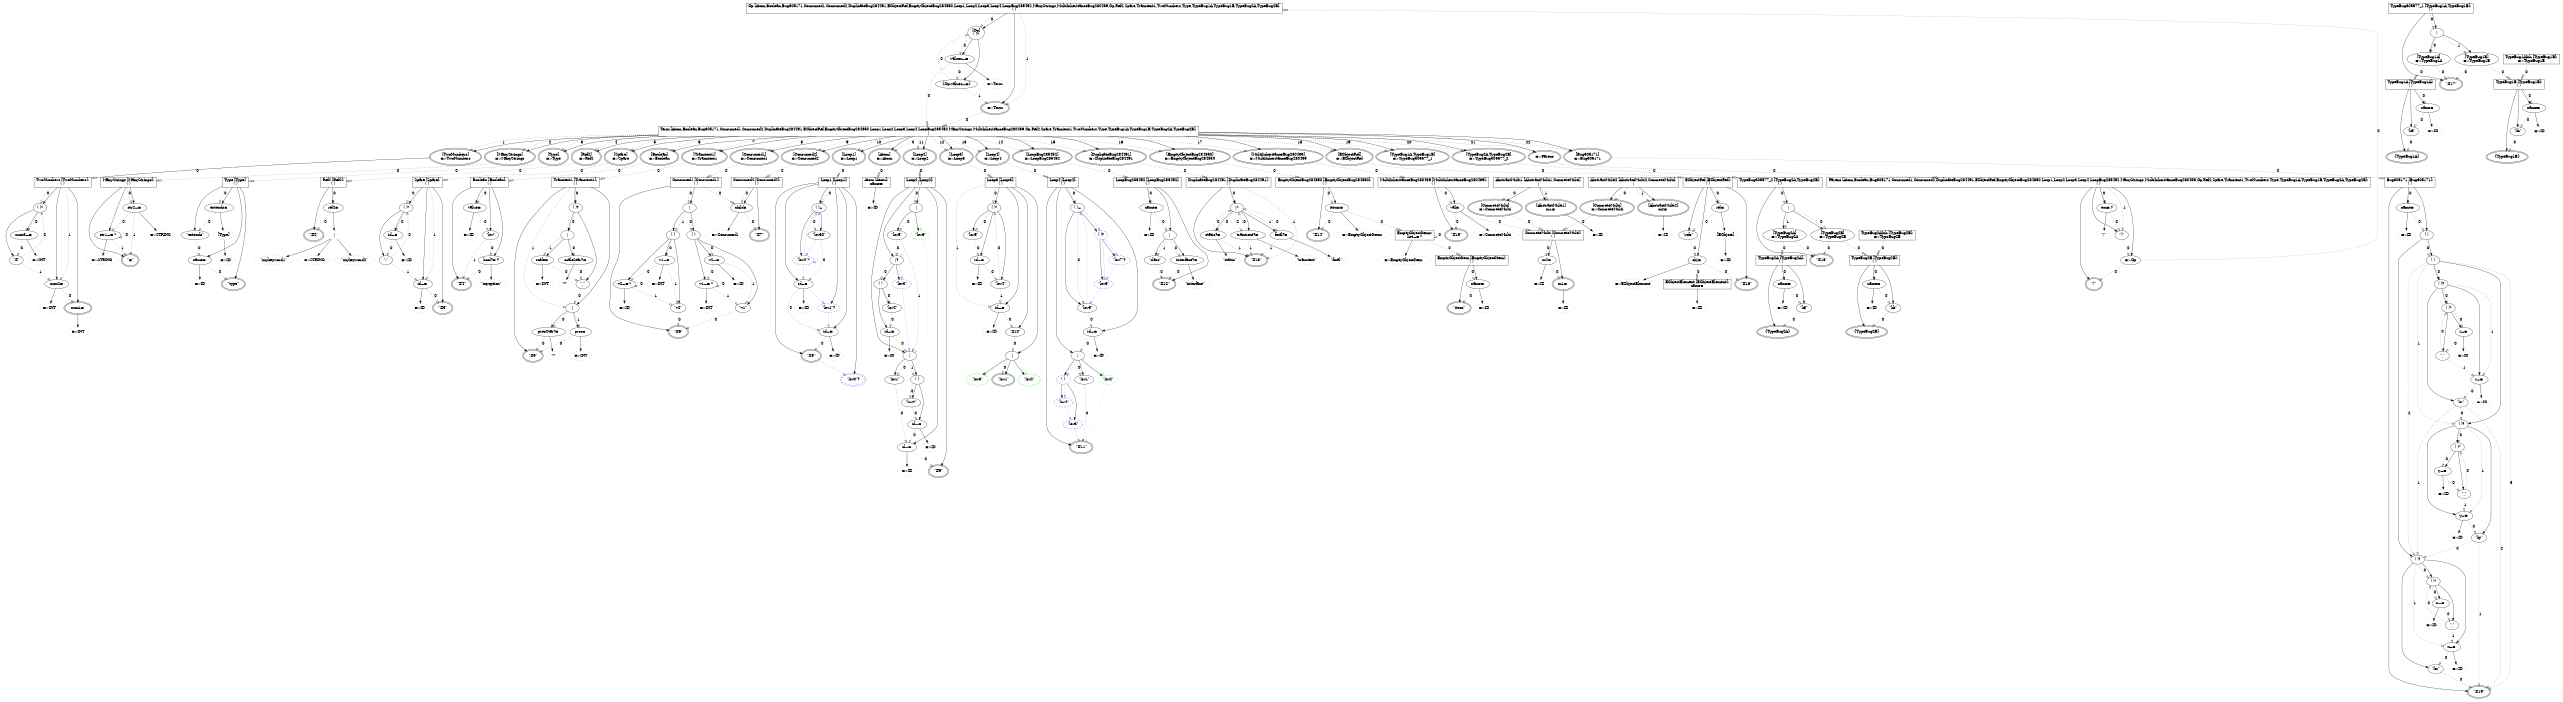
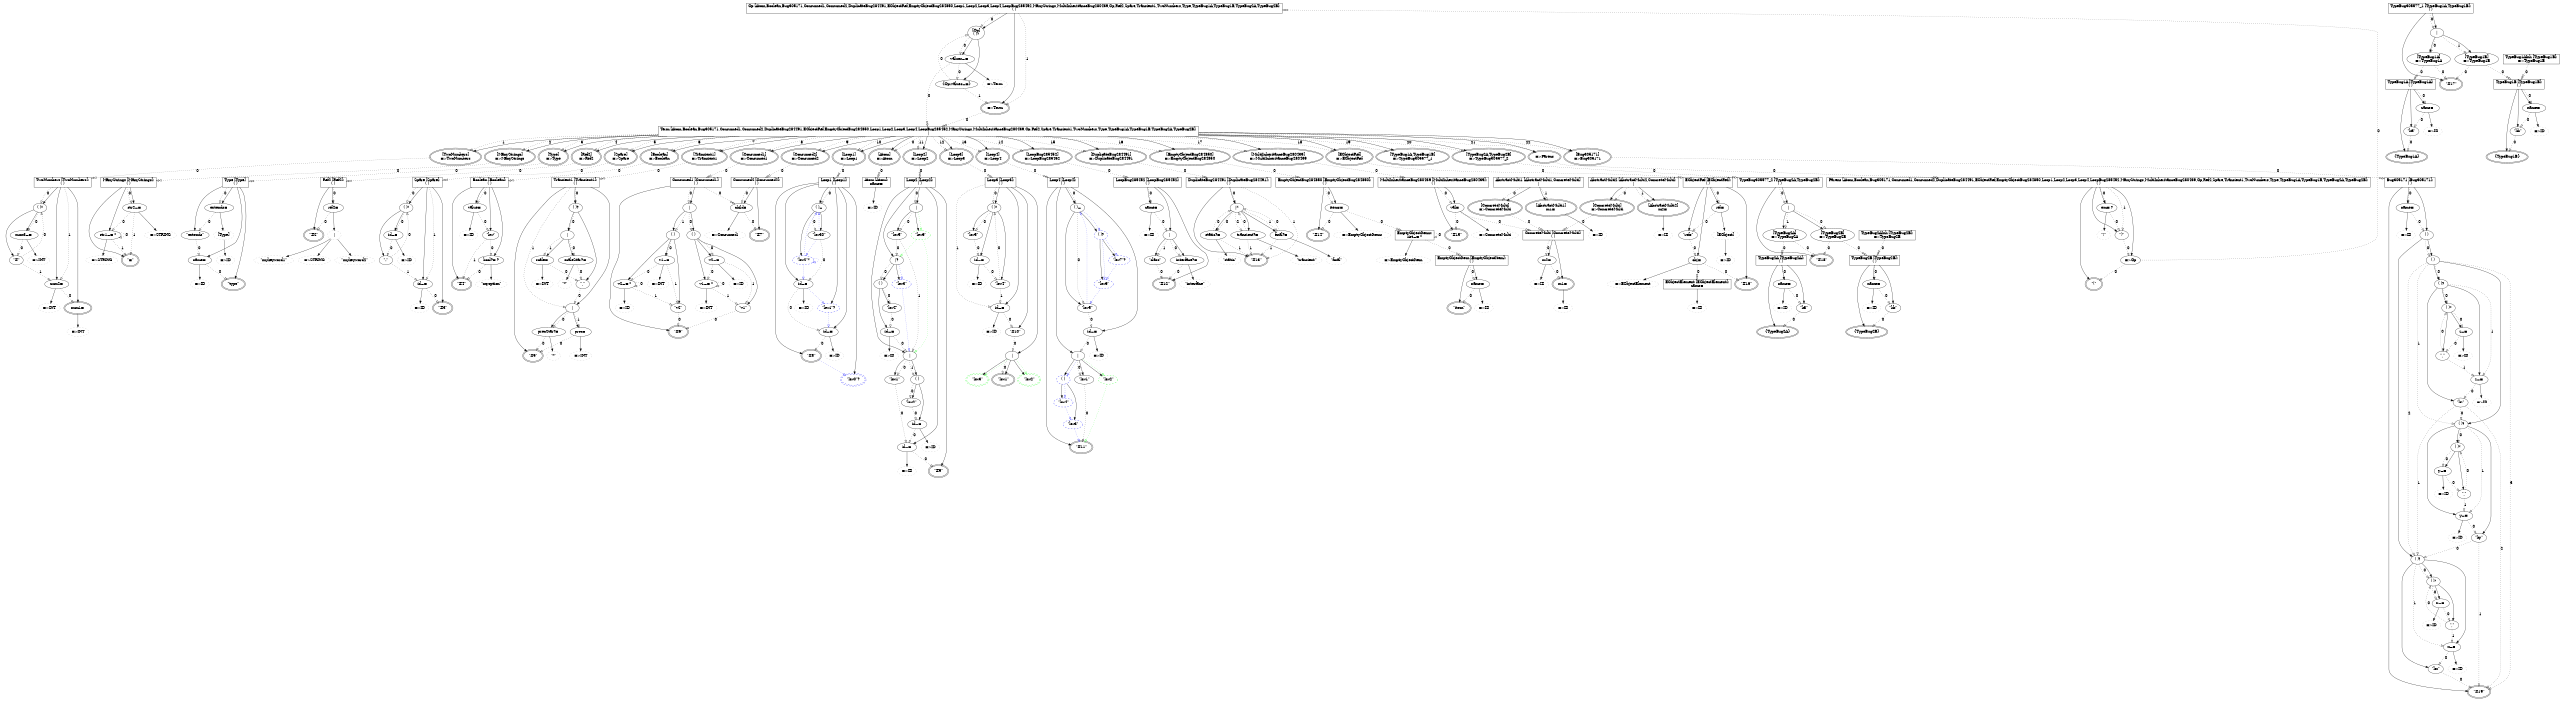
edge "[TwoNumbers] =>TwoNumbers" -> "TwoNumbers [TwoNumbers]: ( )": style solid -> dotted
